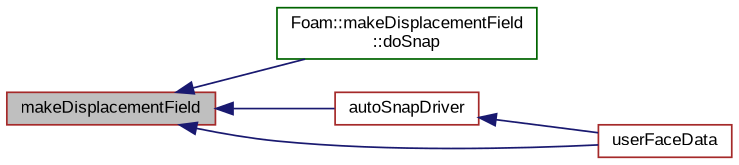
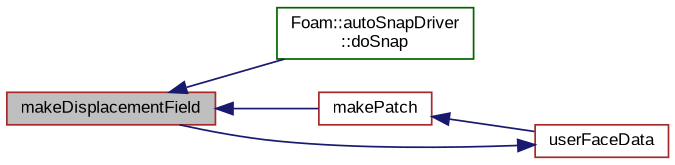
node "Foam::makeDisplacementField ::doSnap": label "Foam::makeDisplacementField ::doSnap" -> "Foam::autoSnapDriver ::doSnap"
node "autoSnapDriver": label "autoSnapDriver" -> "makePatch"
edge "userFaceData" -> "makeDisplacementField": reversed
